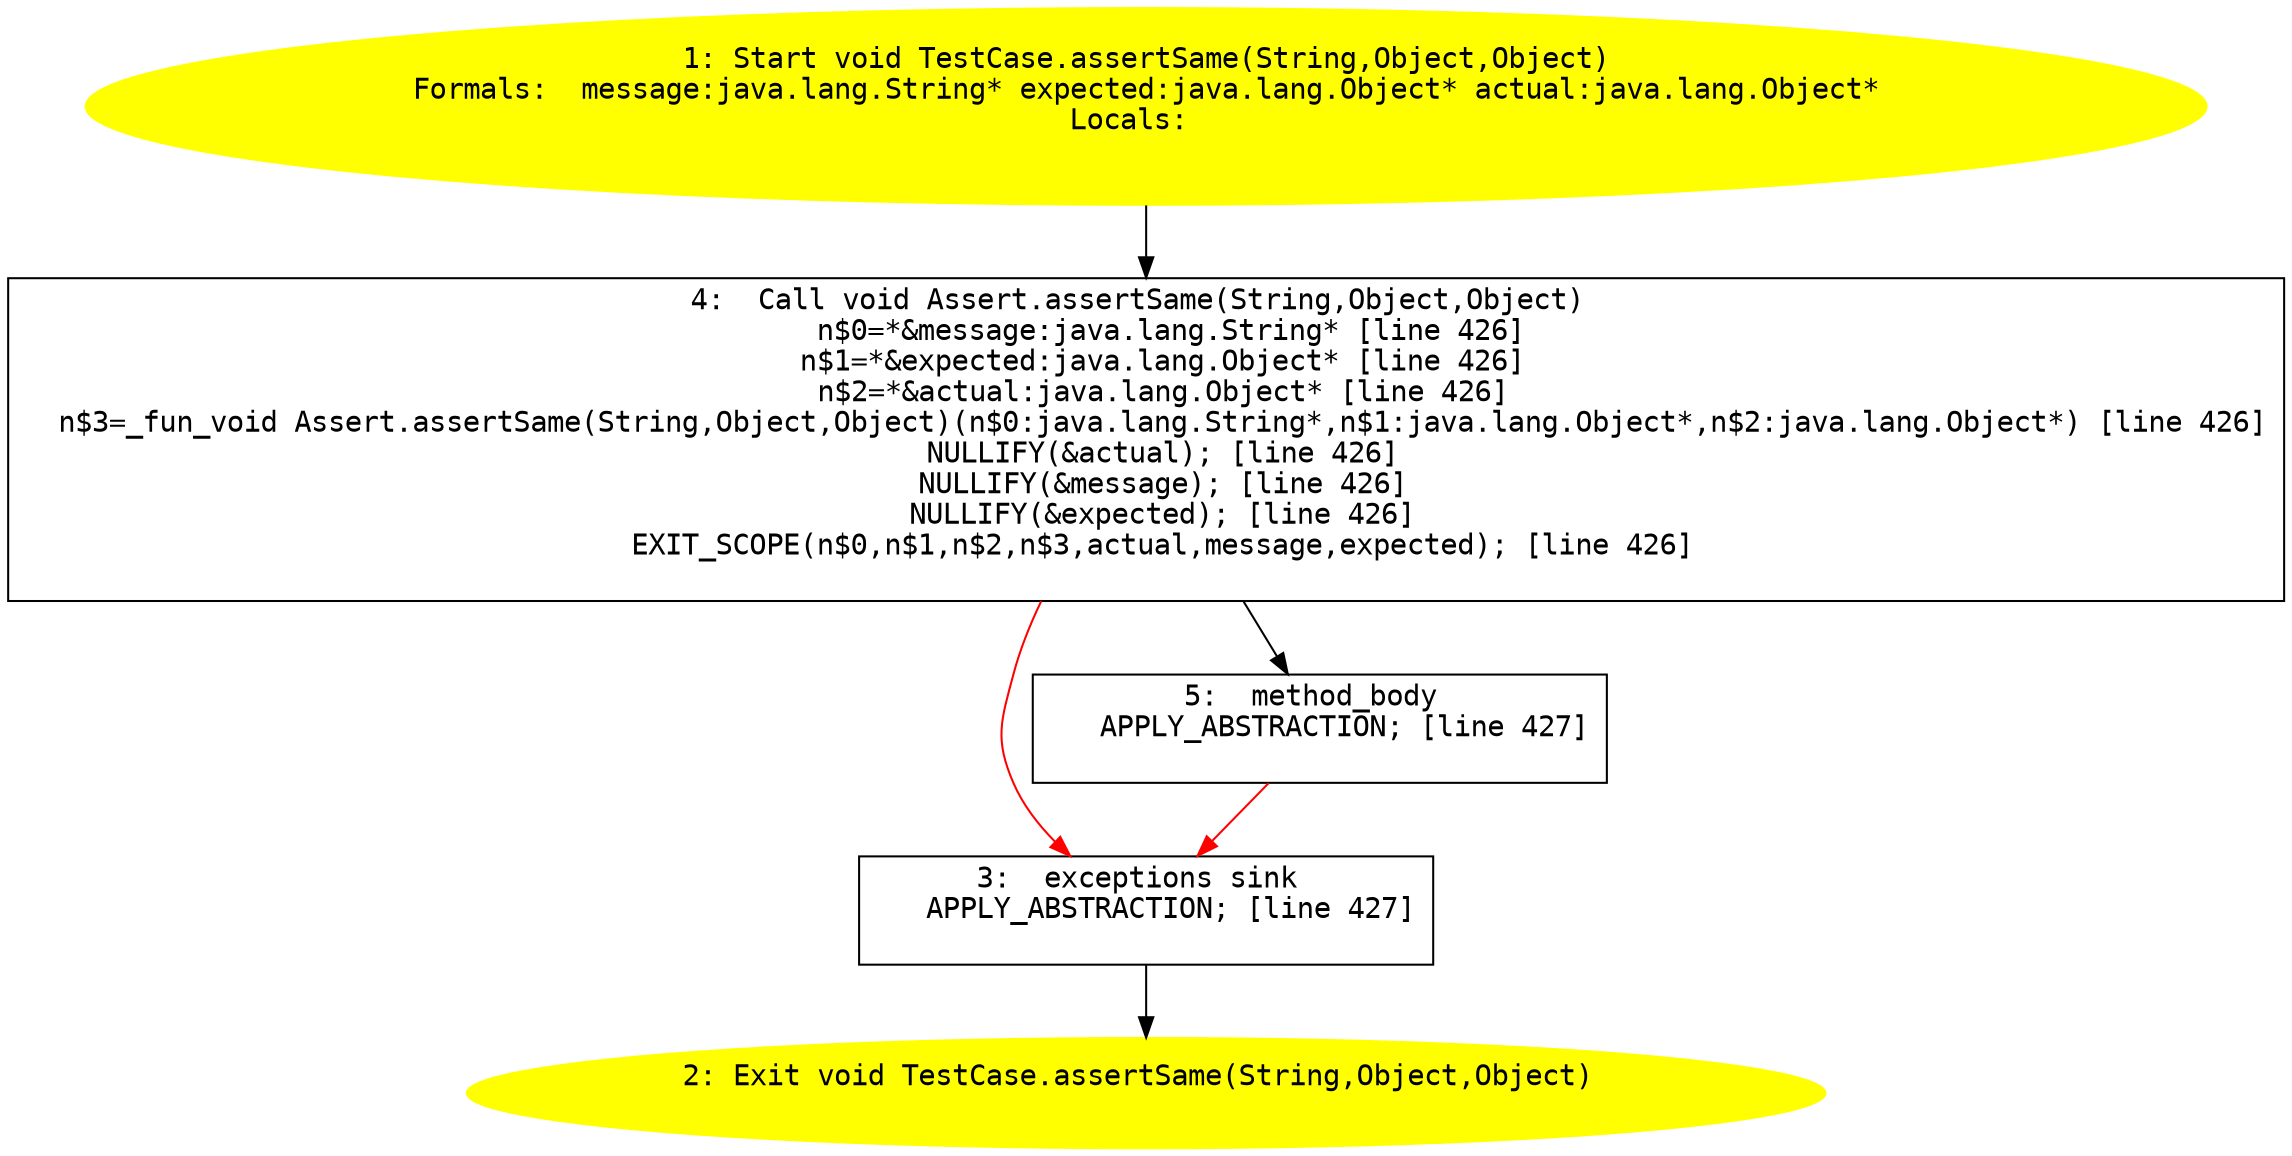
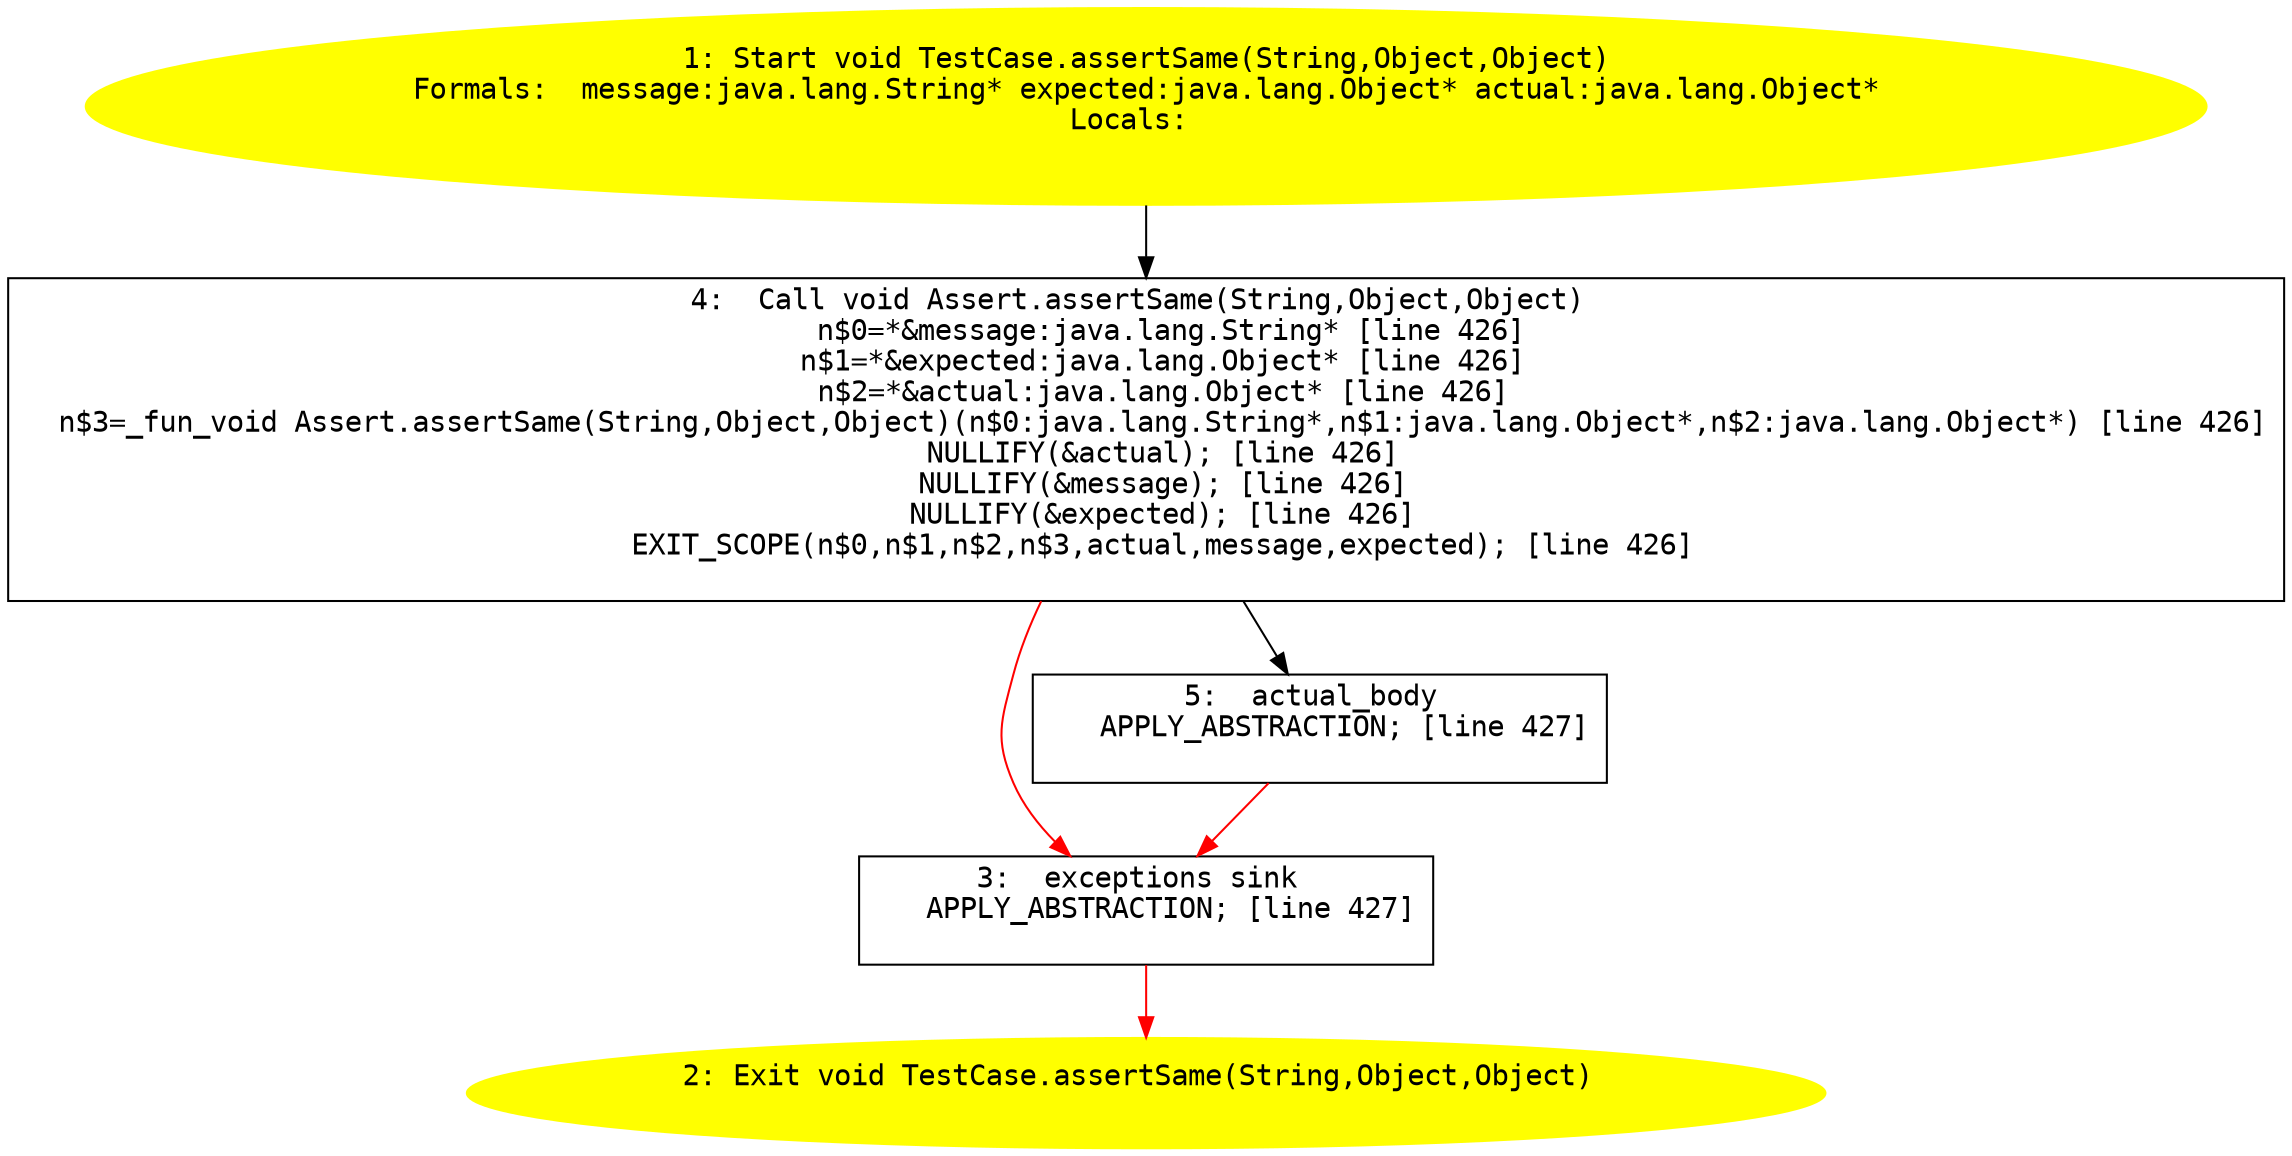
node "5:  method_body APPLY_ABSTRACTION; [line 427]": label "5:  method_body APPLY_ABSTRACTION; [line 427]" -> "5:  actual_body APPLY_ABSTRACTION; [line 427]"
edge "3:  exceptions sink APPLY_ABSTRACTION; [line 427]" -> "2: Exit void TestCase.assertSame(String,Object,Object)": color black -> red
